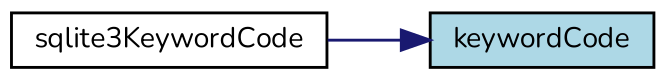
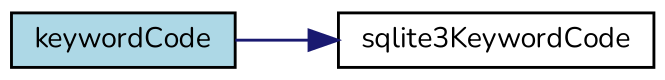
edge "sqlite3KeywordCode" -> "keywordCode": reversed
